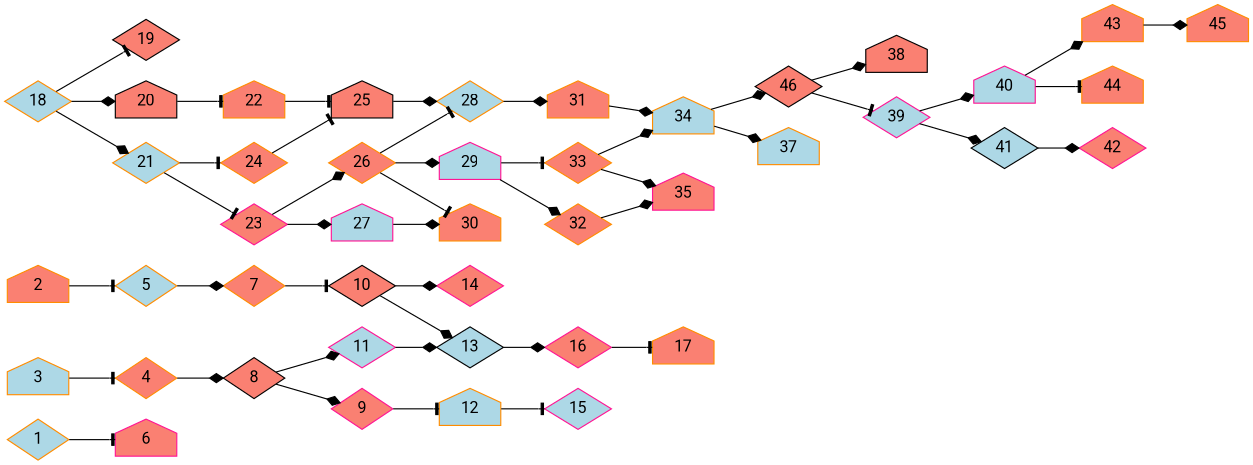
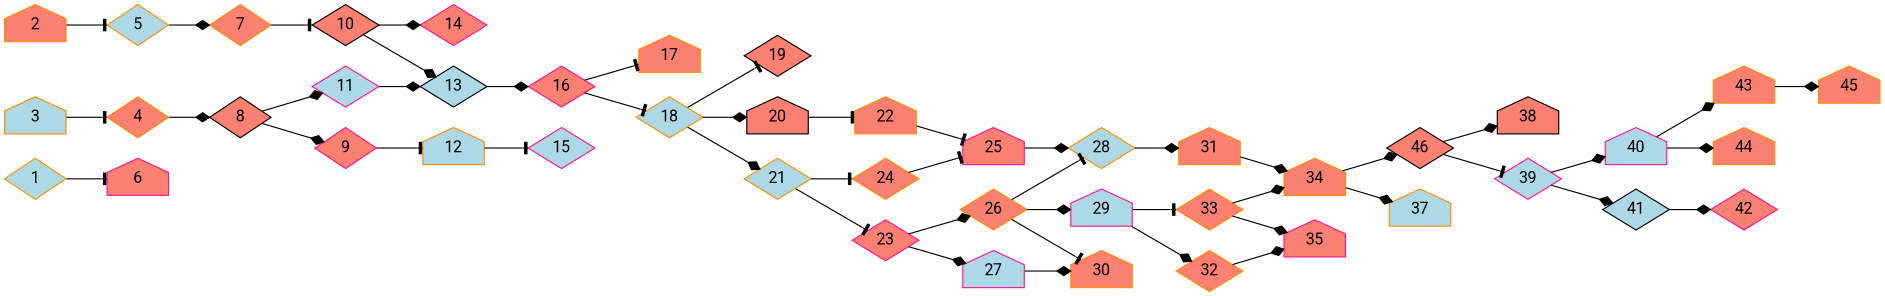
edge "40" -> "44": arrowhead tee -> diamond
node "25": color black -> deeppink
edge "16" -> "18": added
node "34": fillcolor lightblue -> salmon
